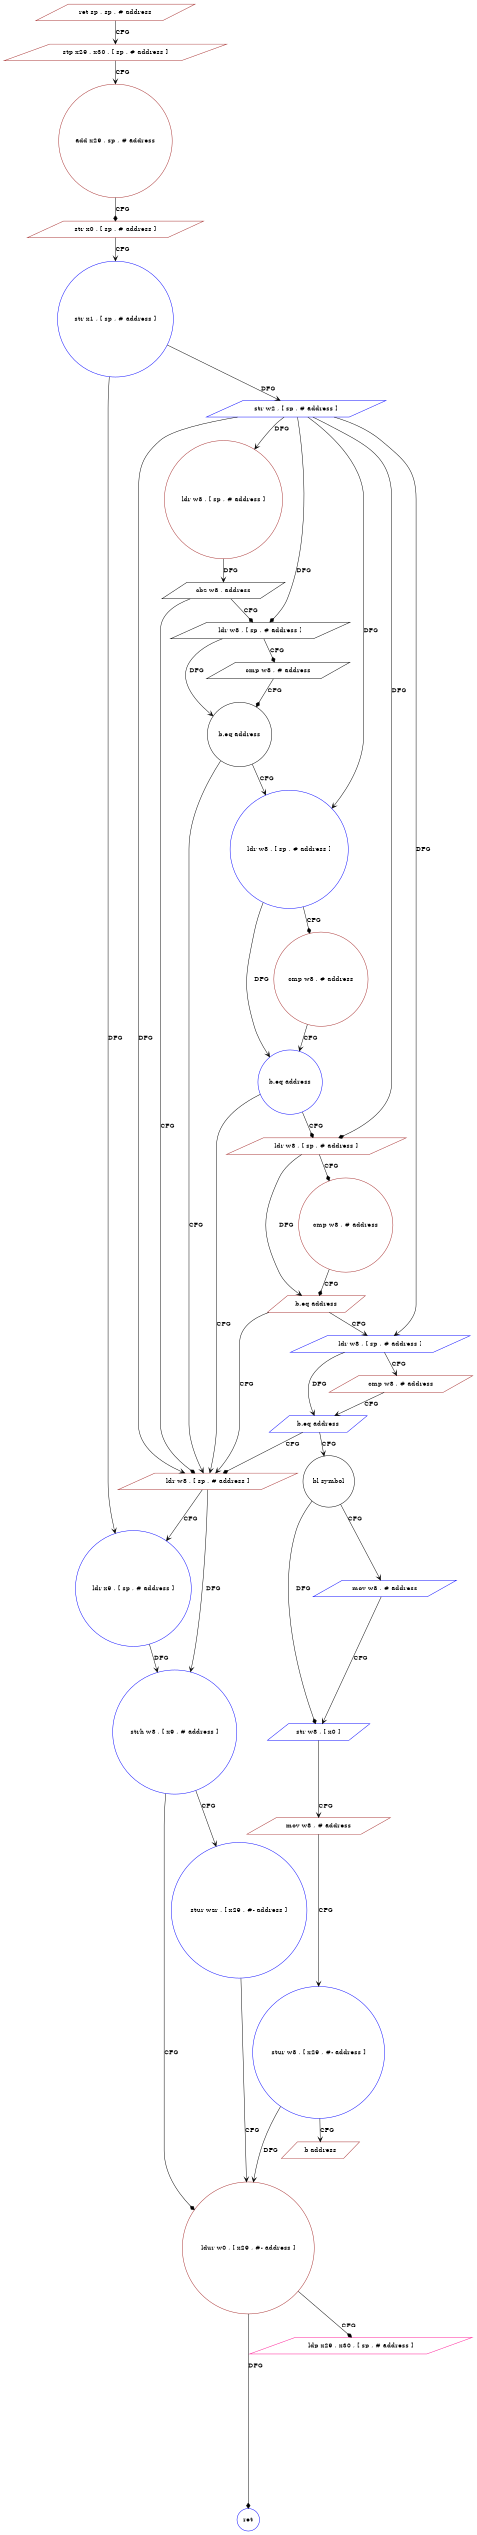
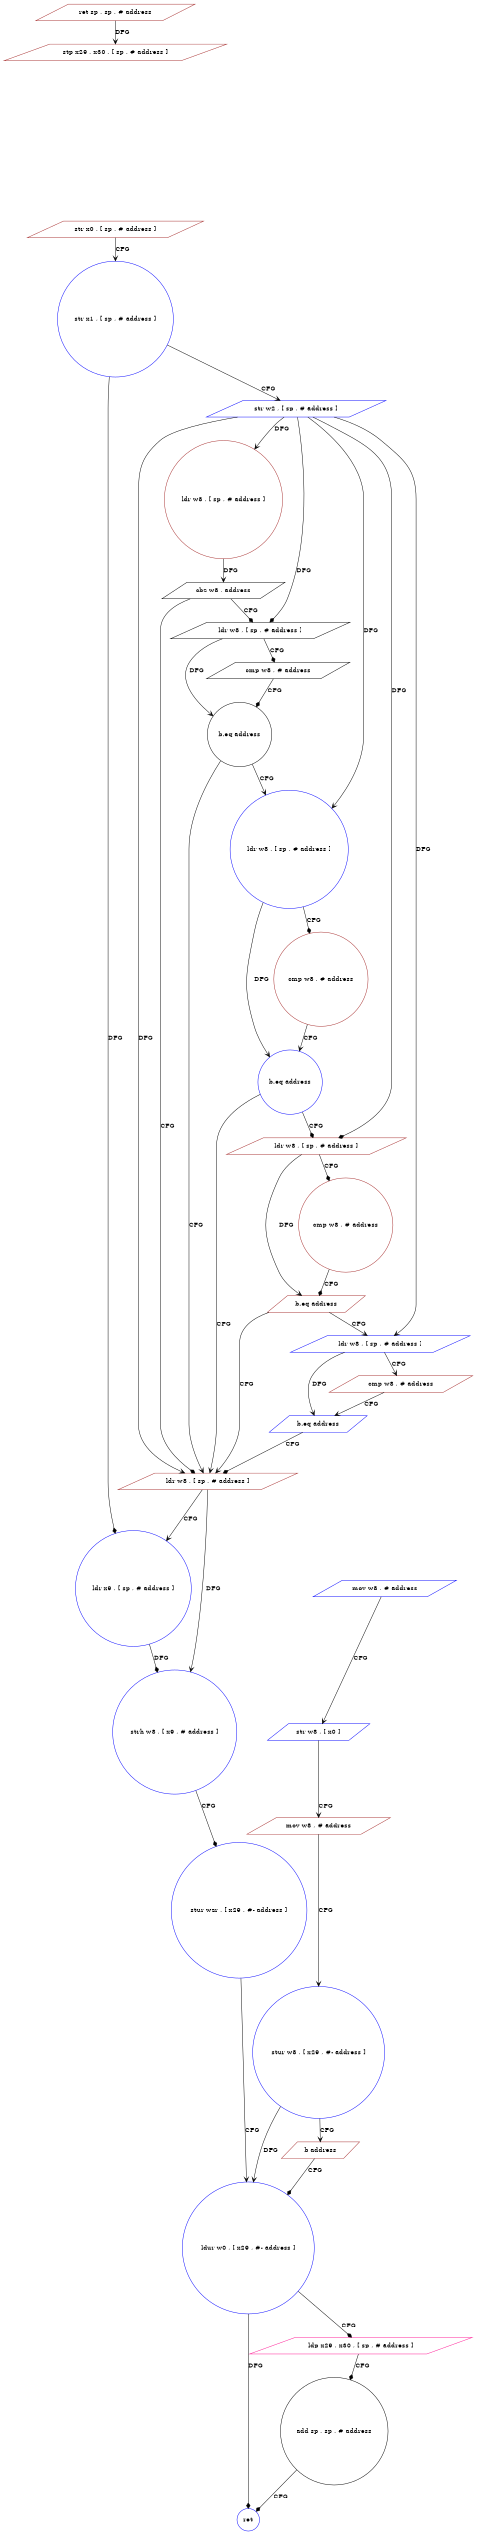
edge "ret sp , sp , # address" -> "stp x29 , x30 , [ sp , # address ]": label "CFG" -> "DFG"
node "add x29 , sp , # address": removed
edge "str x1 , [ sp , # address ]" -> "str w2 , [ sp , # address ]": label "DFG" -> "CFG"
edge "str x1 , [ sp , # address ]" -> "ldr x9 , [ sp , # address ]": arrowhead vee -> diamond
node "bl symbol": removed
edge "ldr x9 , [ sp , # address ]" -> "strh w8 , [ x9 , # address ]": arrowhead vee -> diamond
edge "strh w8 , [ x9 , # address ]" -> "stur wzr , [ x29 , #- address ]": arrowhead vee -> diamond
edge "strh w8 , [ x9 , # address ]" -> "ldur w0 , [ x29 , #- address ]": now "b address" -> "ldur w0 , [ x29 , #- address ]"
node "ldur w0 , [ x29 , #- address ]": color brown -> blue
node "add sp , sp , # address": added
